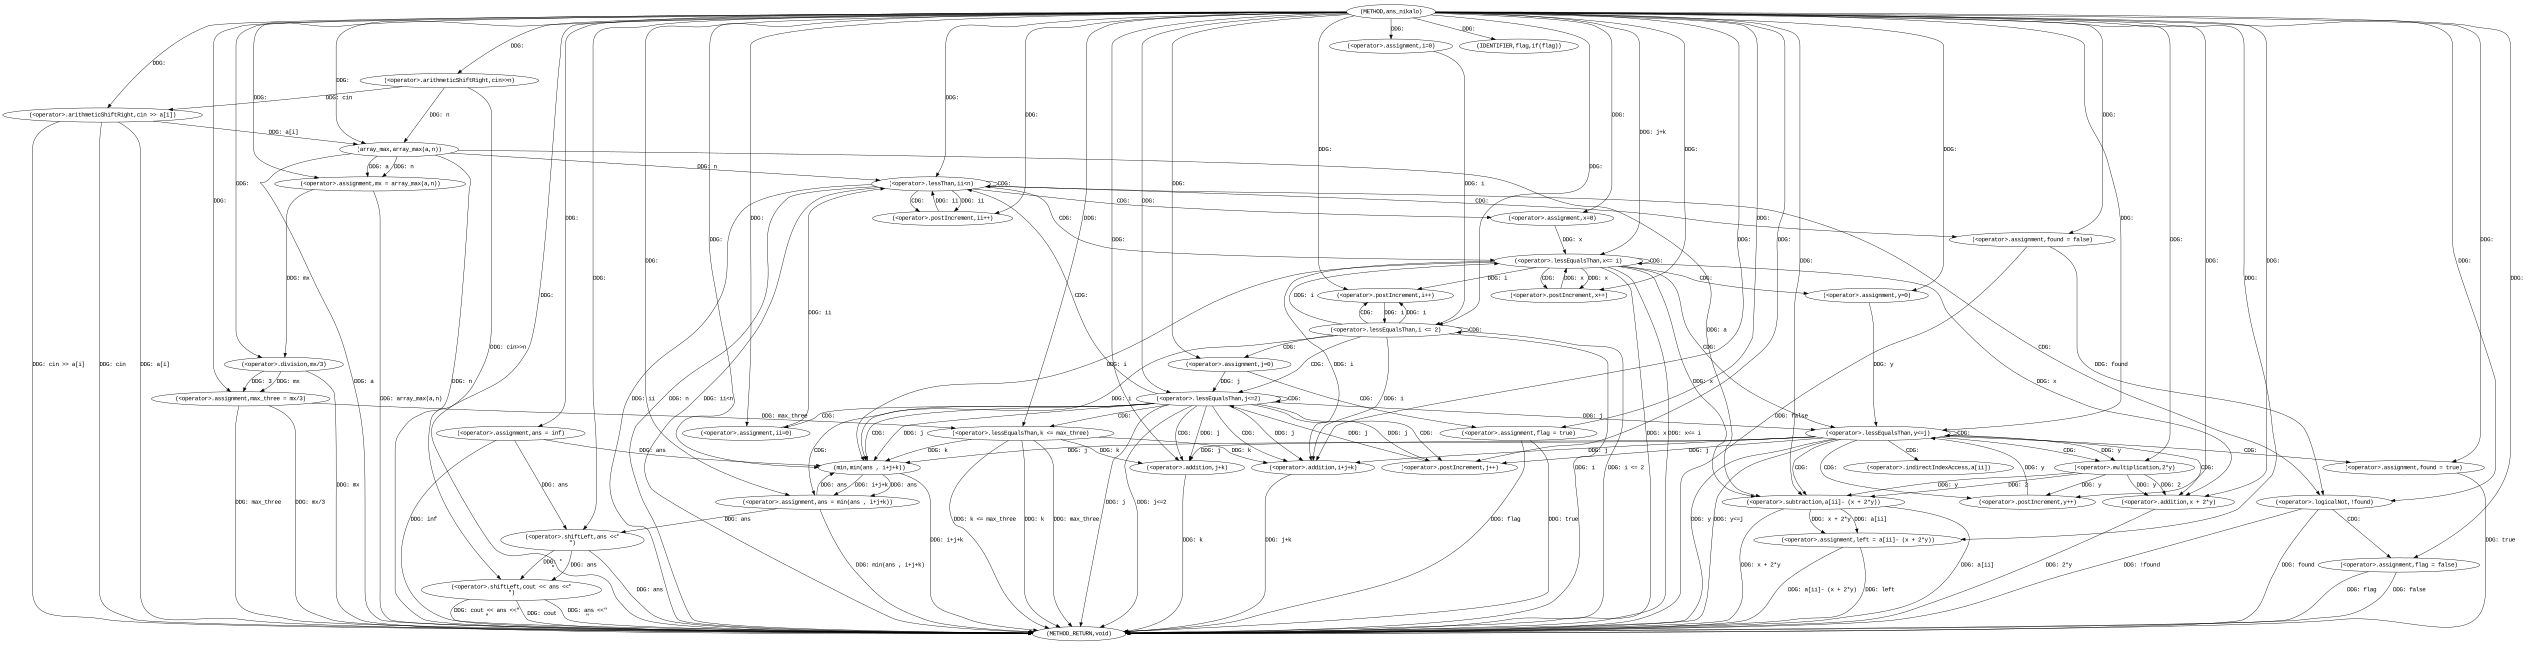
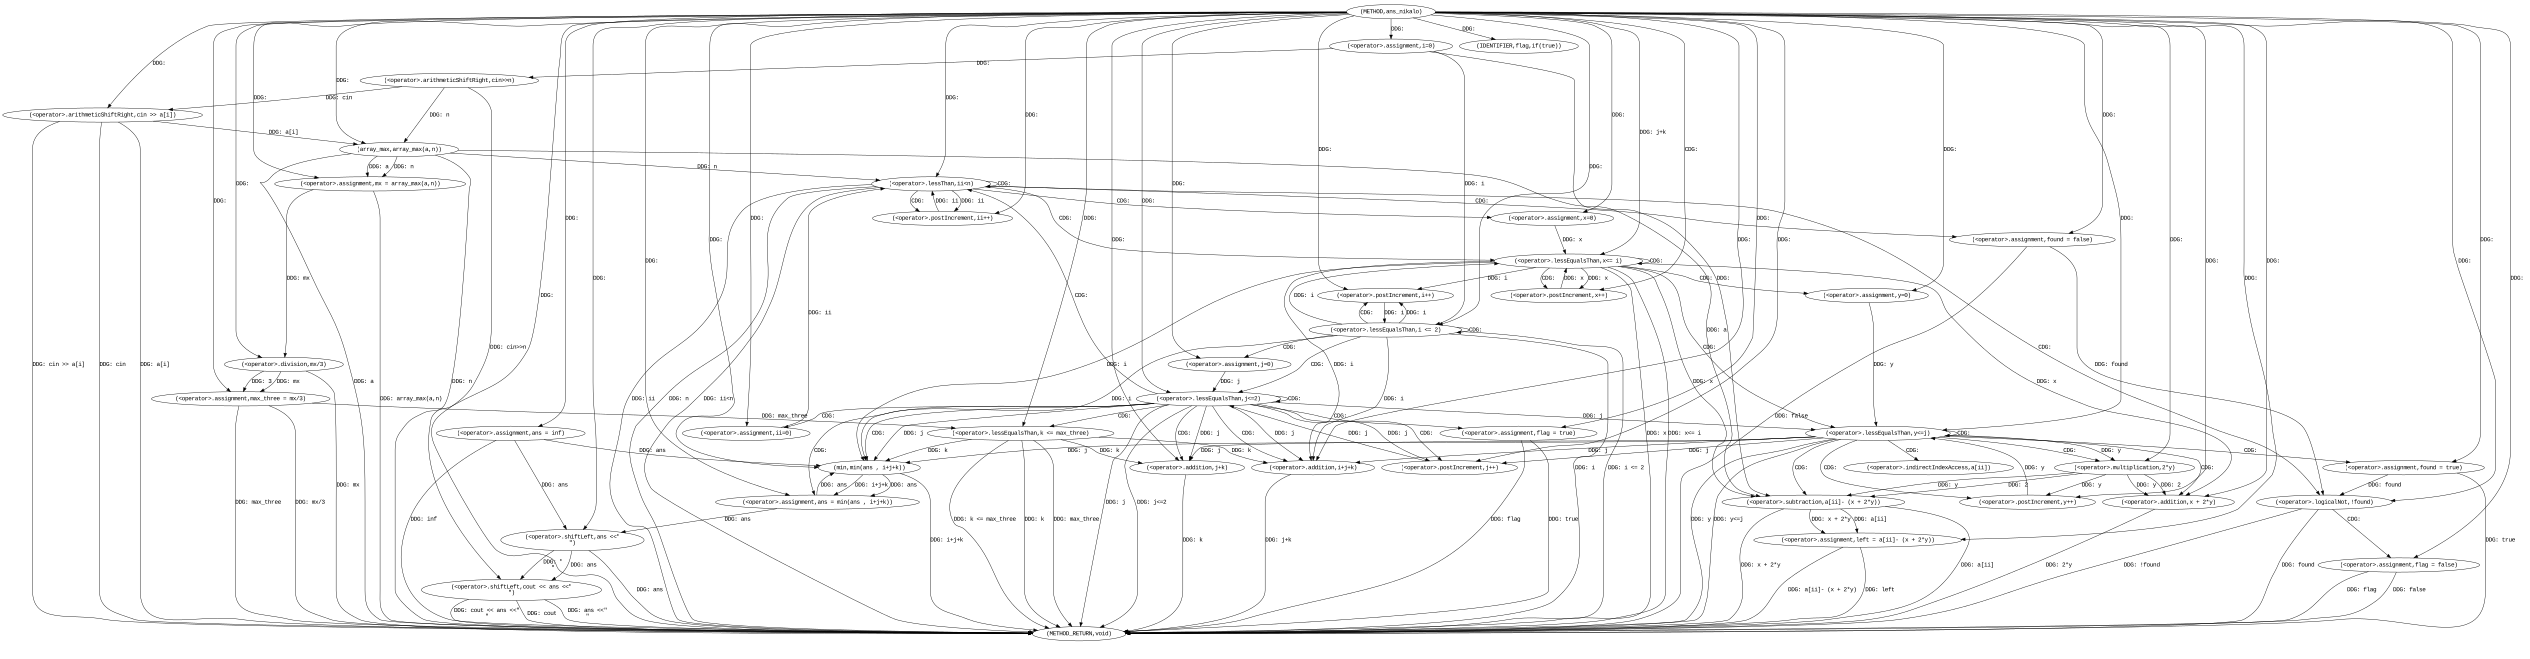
edge "(METHOD,ans_nikalo)" -> "(<operator>.arithmeticShiftRight,cin>>n)": now "(<operator>.assignment,i=0)" -> "(<operator>.arithmeticShiftRight,cin>>n)"
node "(IDENTIFIER,flag,if(flag))": label "(IDENTIFIER,flag,if(flag))" -> "(IDENTIFIER,flag,if(true))"
edge "(METHOD,ans_nikalo)" -> "(<operator>.subtraction,a[ii]- (x + 2*y))": now "(<operator>.assignment,i=0)" -> "(<operator>.subtraction,a[ii]- (x + 2*y))"
edge "(METHOD,ans_nikalo)" -> "(<operator>.postIncrement,x++)": label "DDG: " -> "CDG: "
edge "(<operator>.assignment,j=0)" -> "(<operator>.assignment,flag = true)": now "(<operator>.lessEqualsThan,j<=2)" -> "(<operator>.assignment,flag = true)"
edge "(<operator>.assignment,found = true)" -> "(<operator>.logicalNot,!found)": added, label "DDG: found"
edge "(<operator>.assignment,ans = min(ans , i+j+k))" -> "(METHOD_RETURN,void)": removed, label "DDG: min(ans , i+j+k)"
